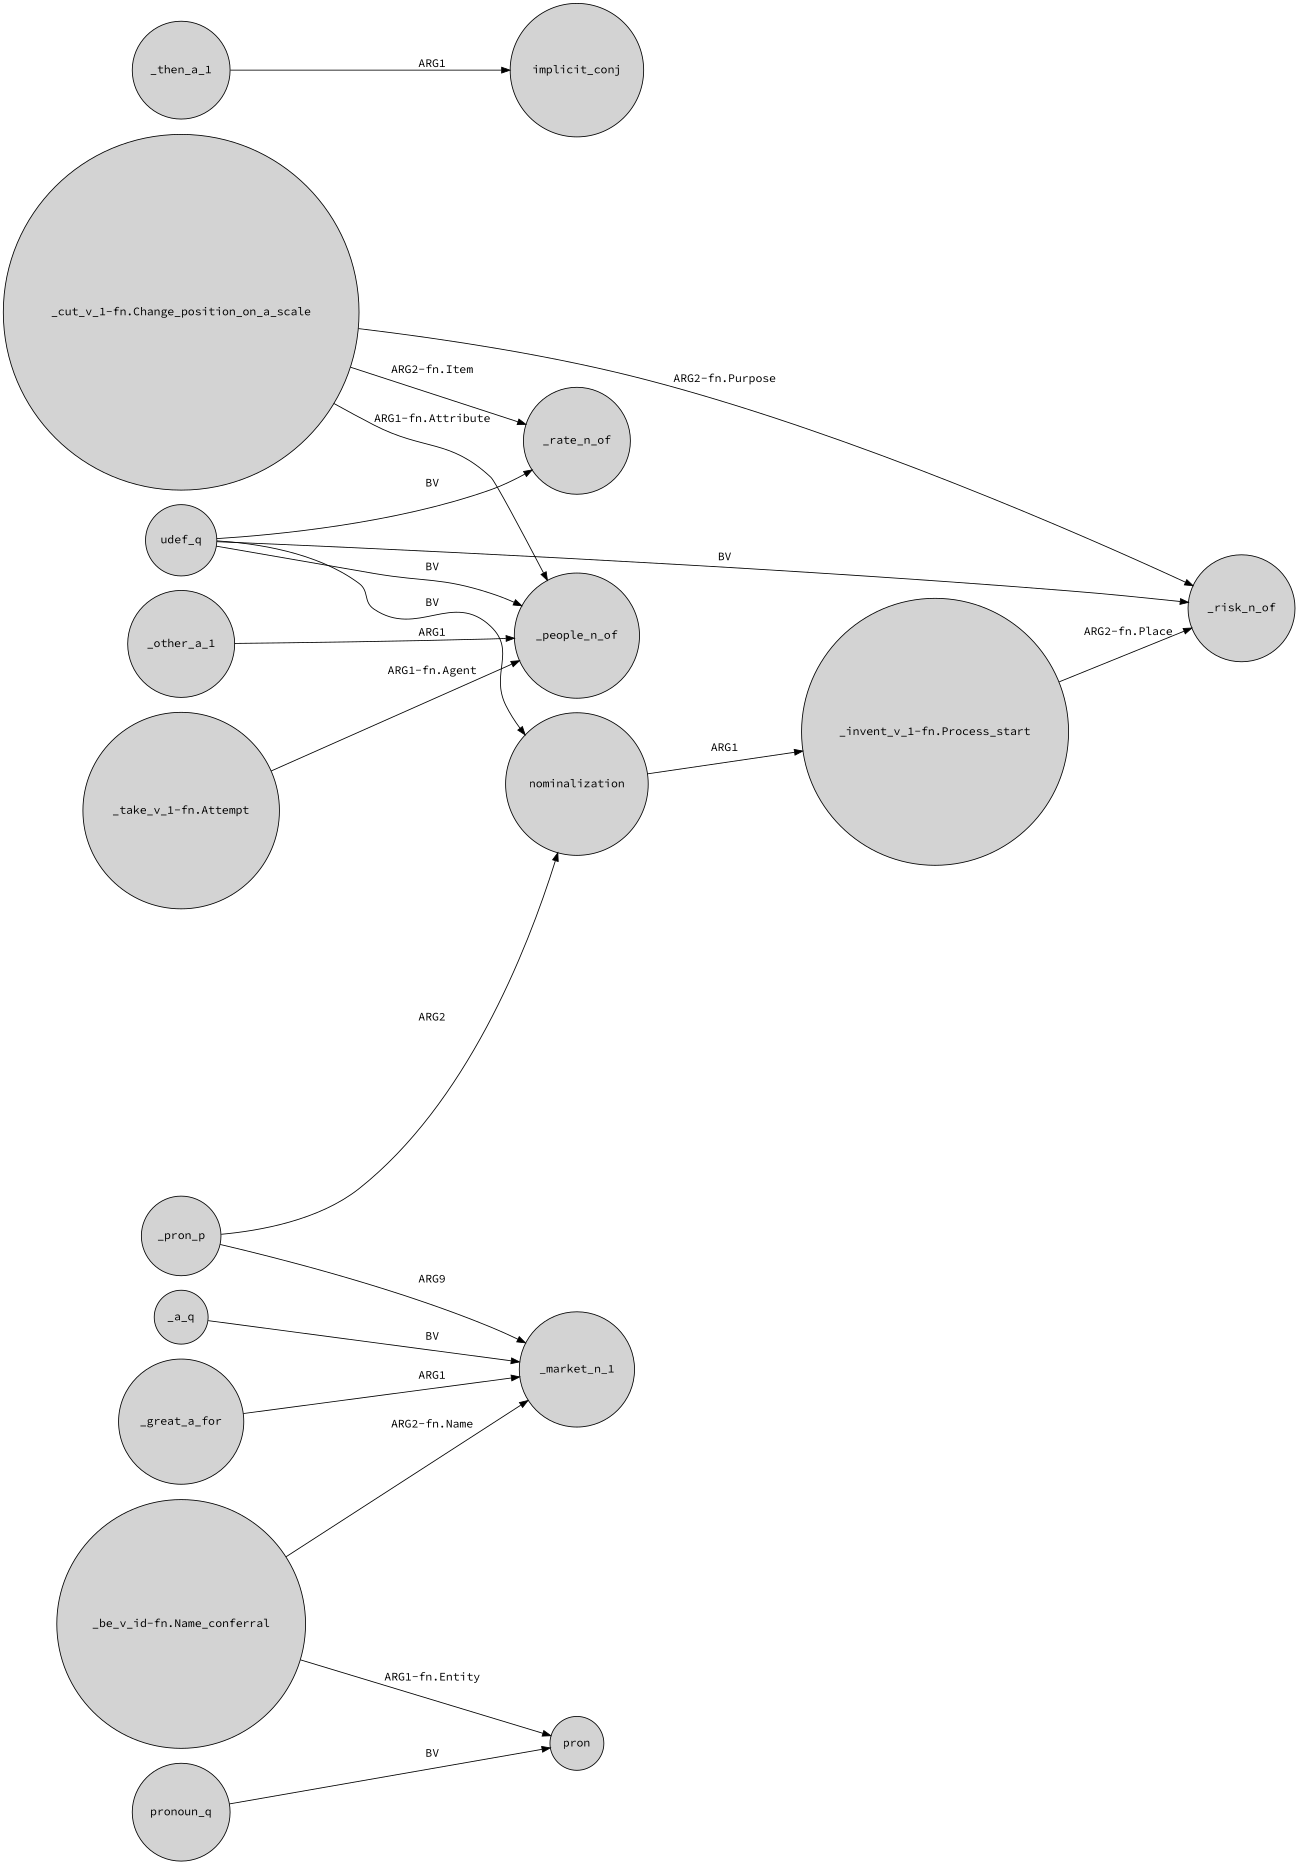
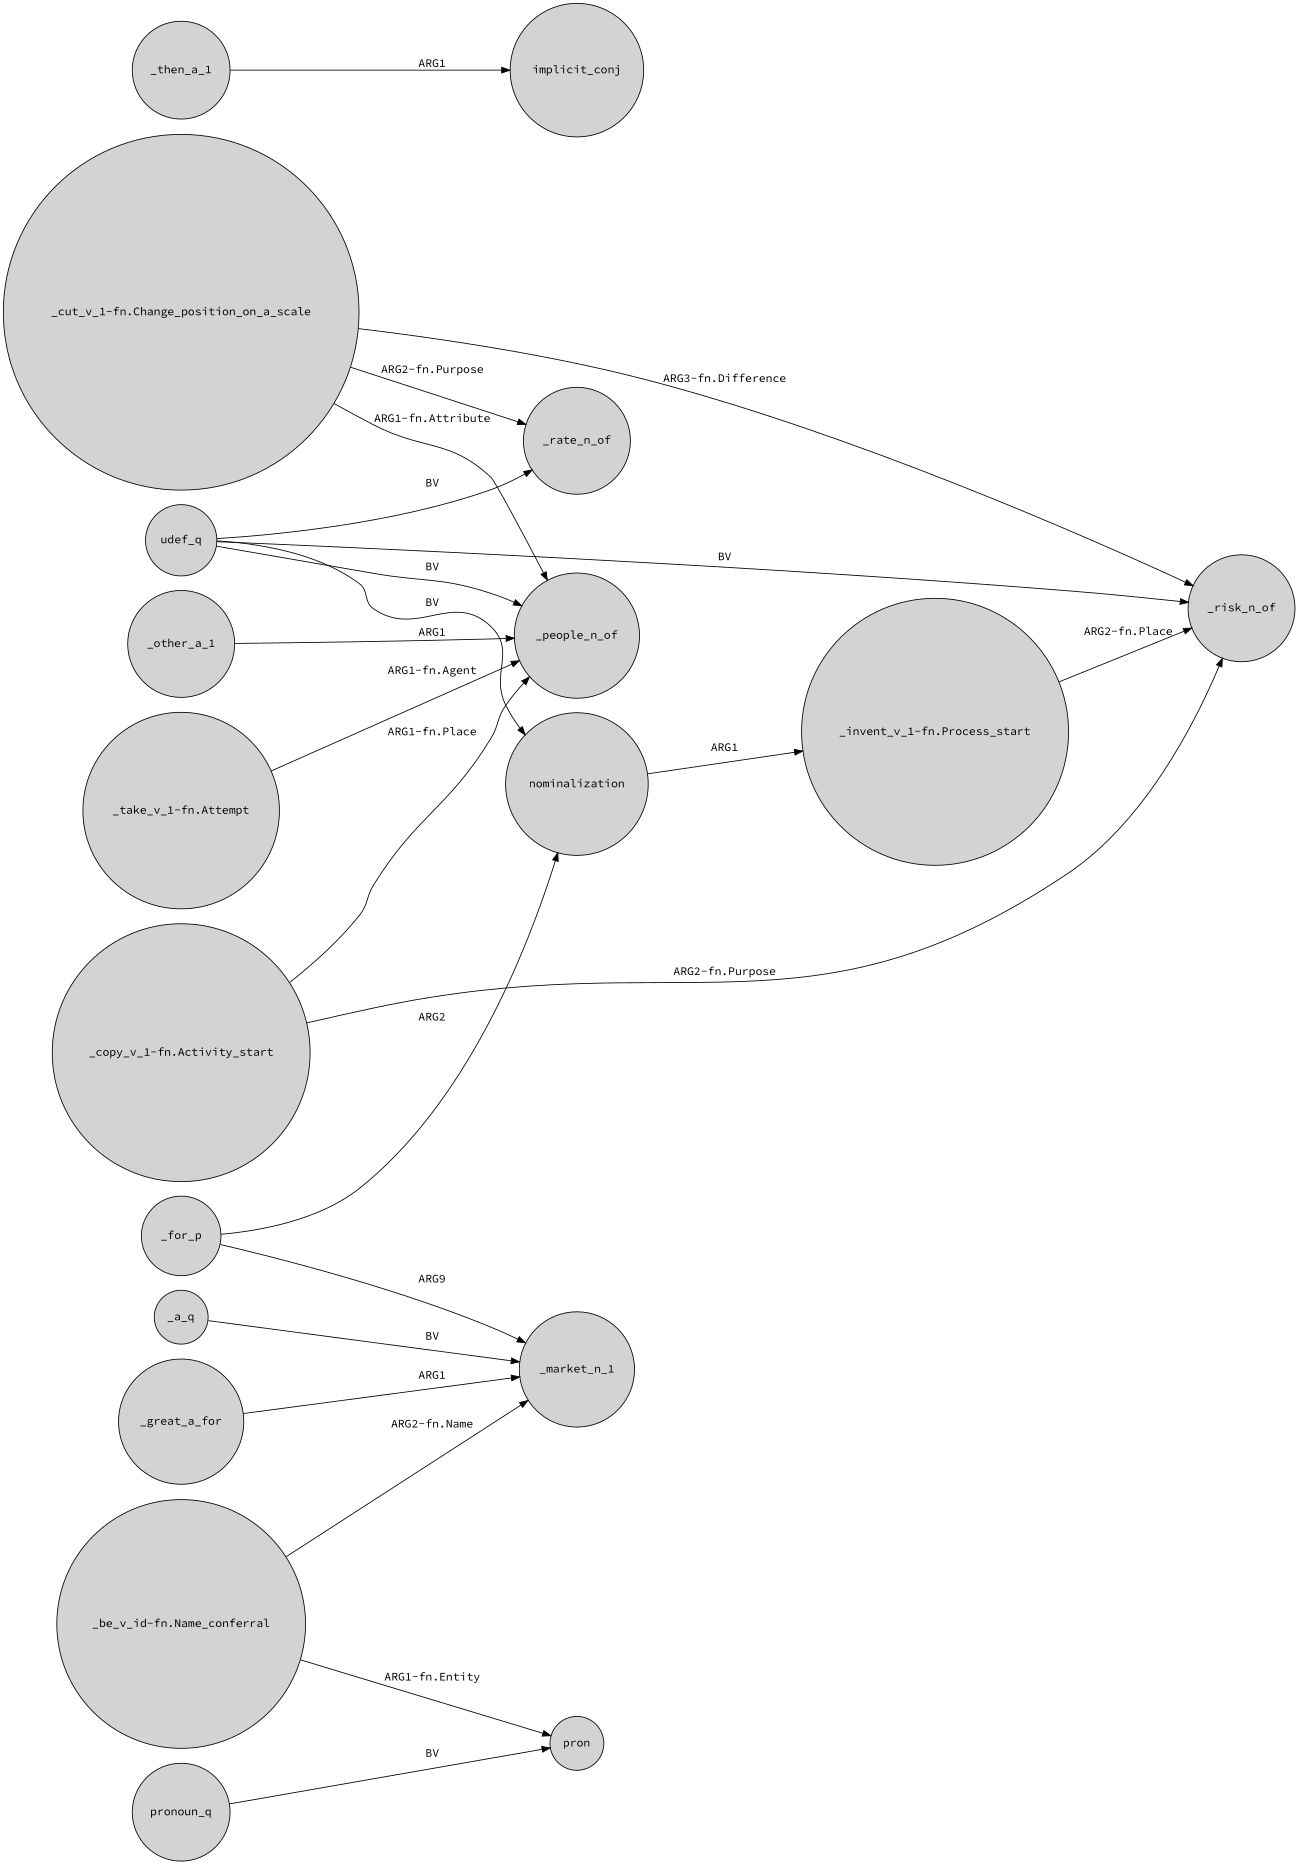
edge "_cut_v_1-fn.Change_position_on_a_scale" -> "_rate_n_of": label "ARG2-fn.Item" -> "ARG2-fn.Purpose"
edge "_cut_v_1-fn.Change_position_on_a_scale" -> "_risk_n_of": label "ARG2-fn.Purpose" -> "ARG3-fn.Difference"
node "_copy_v_1-fn.Activity_start": added
node "_pron_p": label "_pron_p" -> "_for_p"
